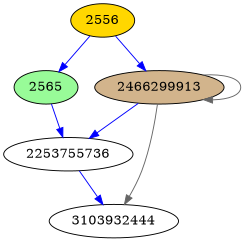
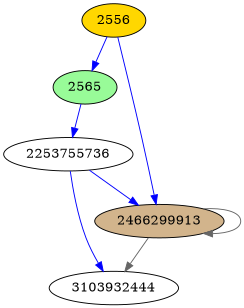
edge "2466299913" -> "2253755736": reversed
